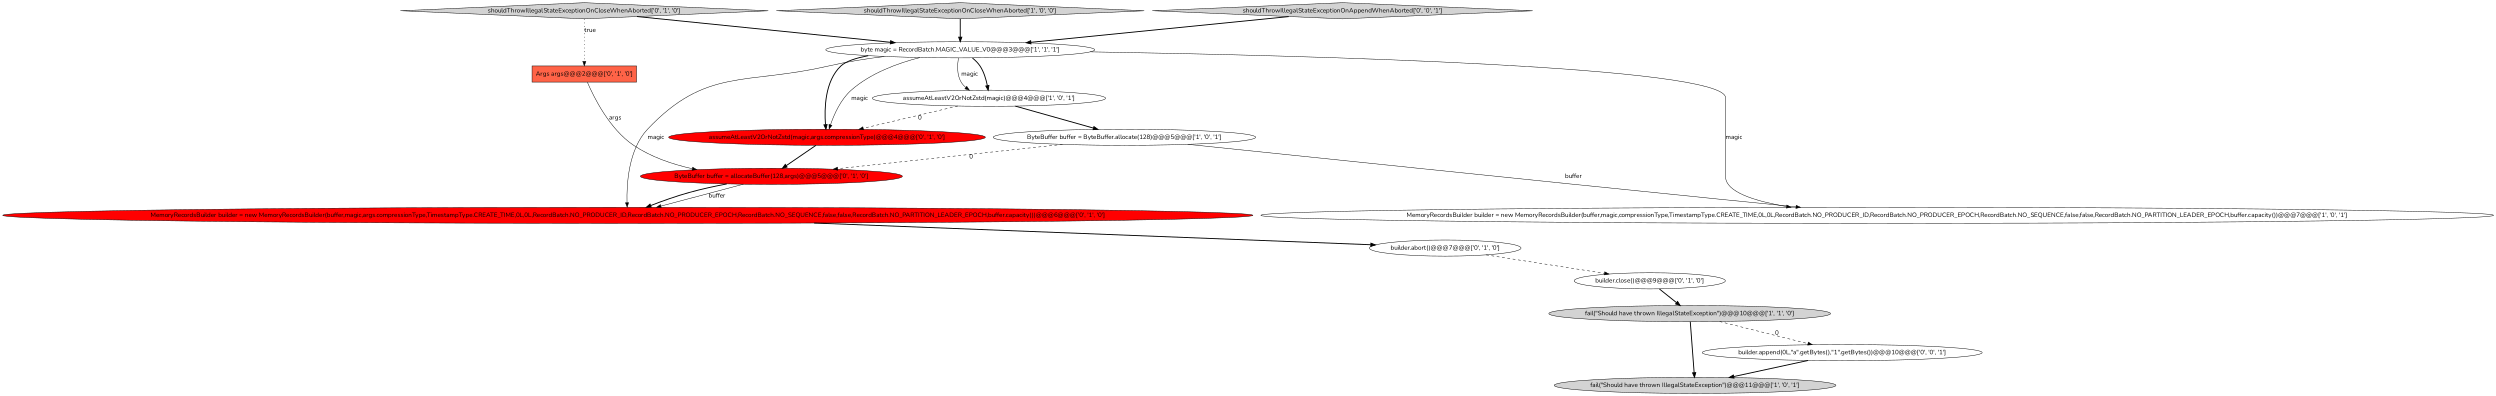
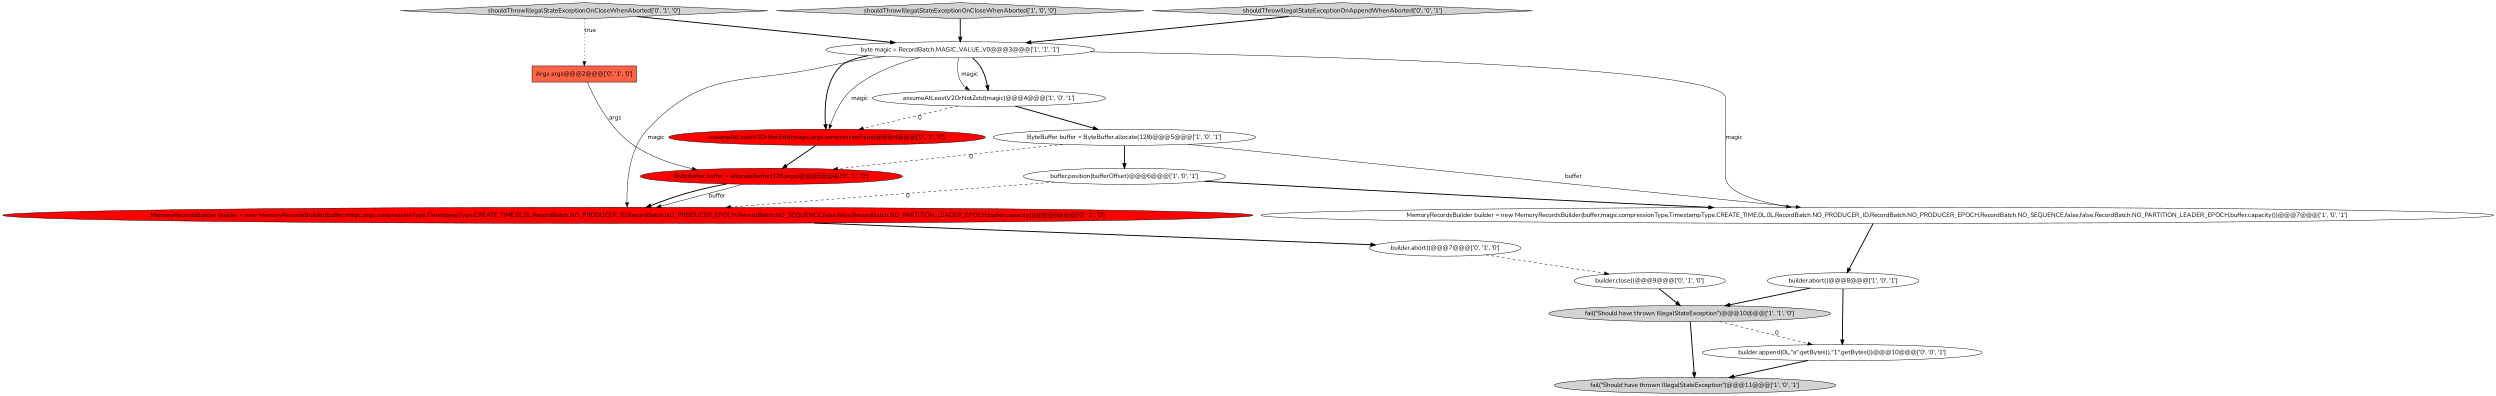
node "buffer.position(bufferOffset)@@@6@@@['1', '0', '1']": added
node "builder.abort()@@@8@@@['1', '0', '1']": added
